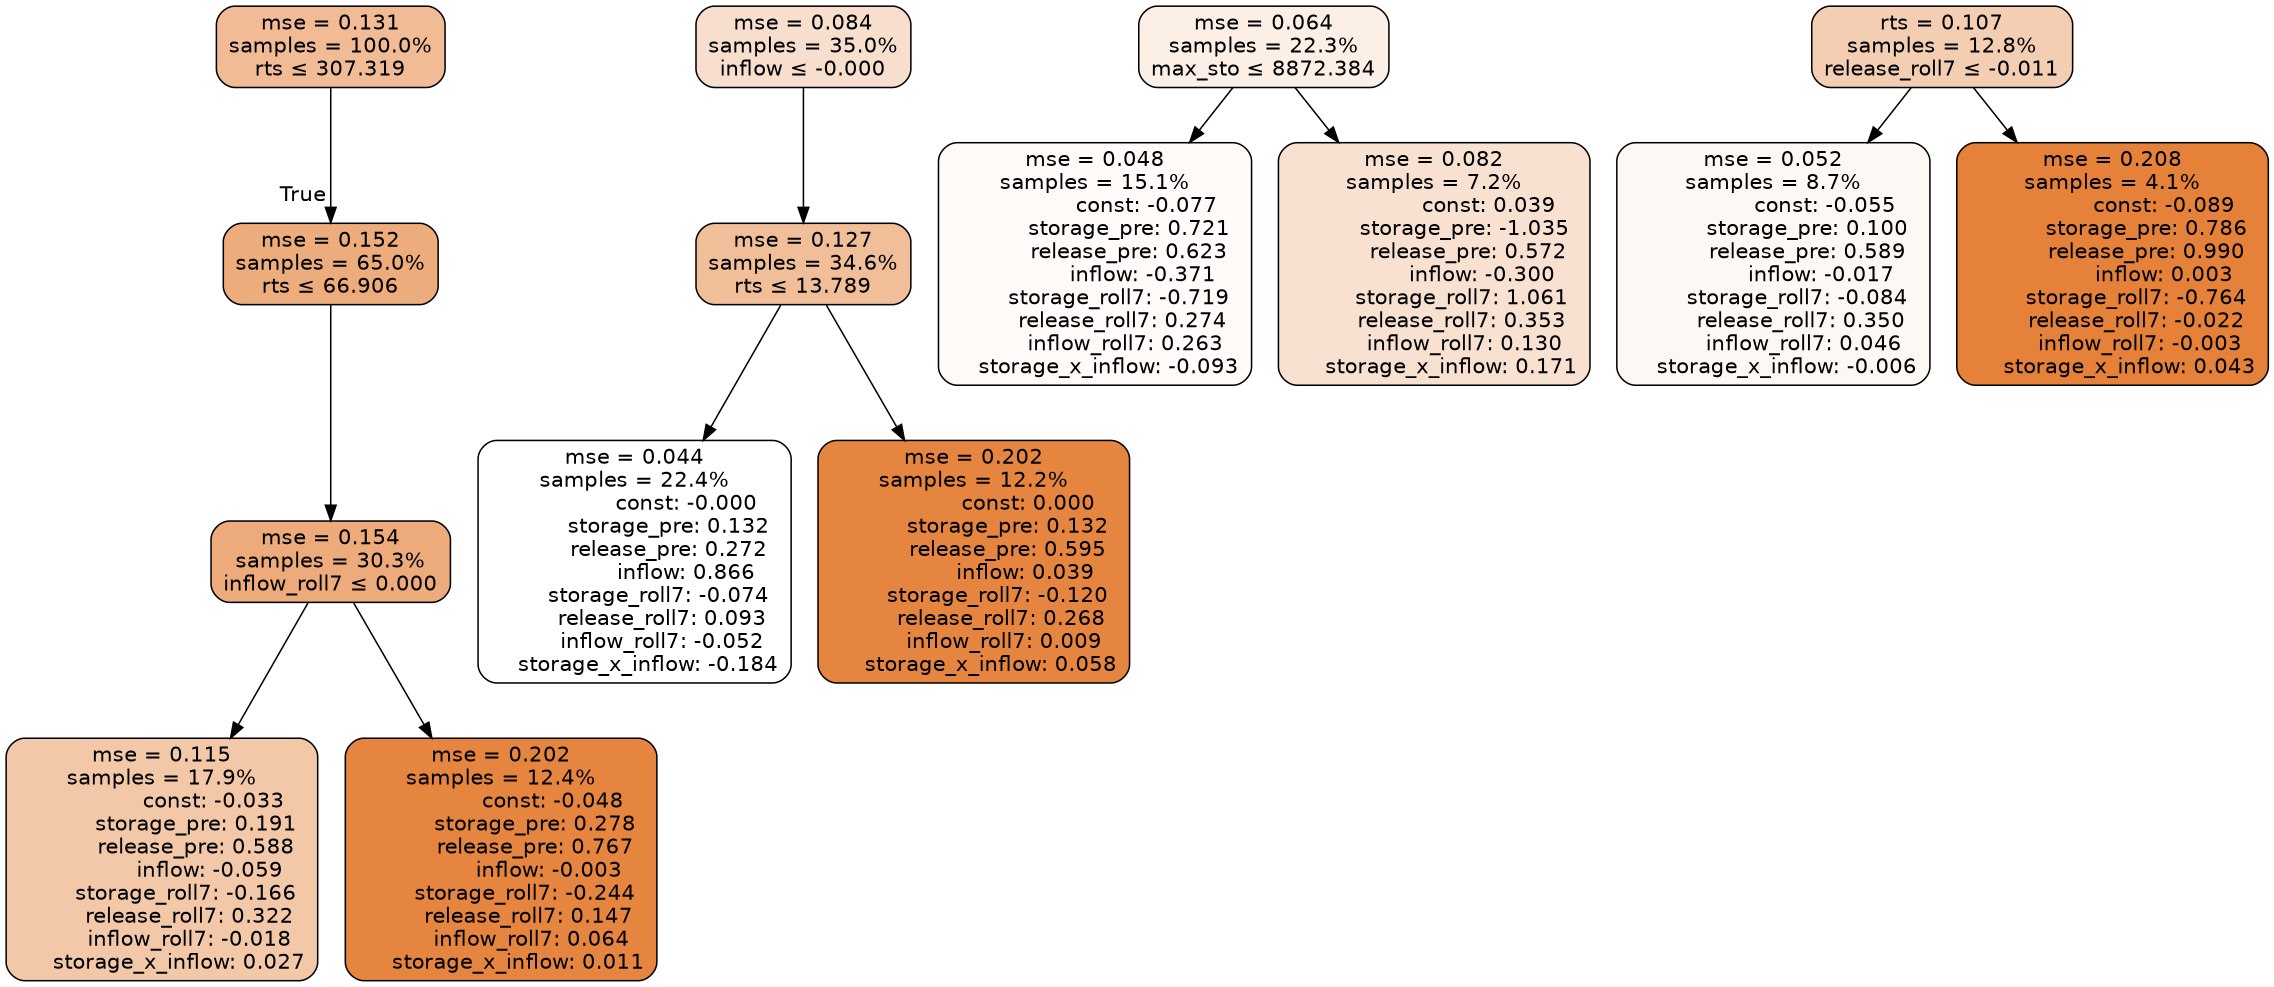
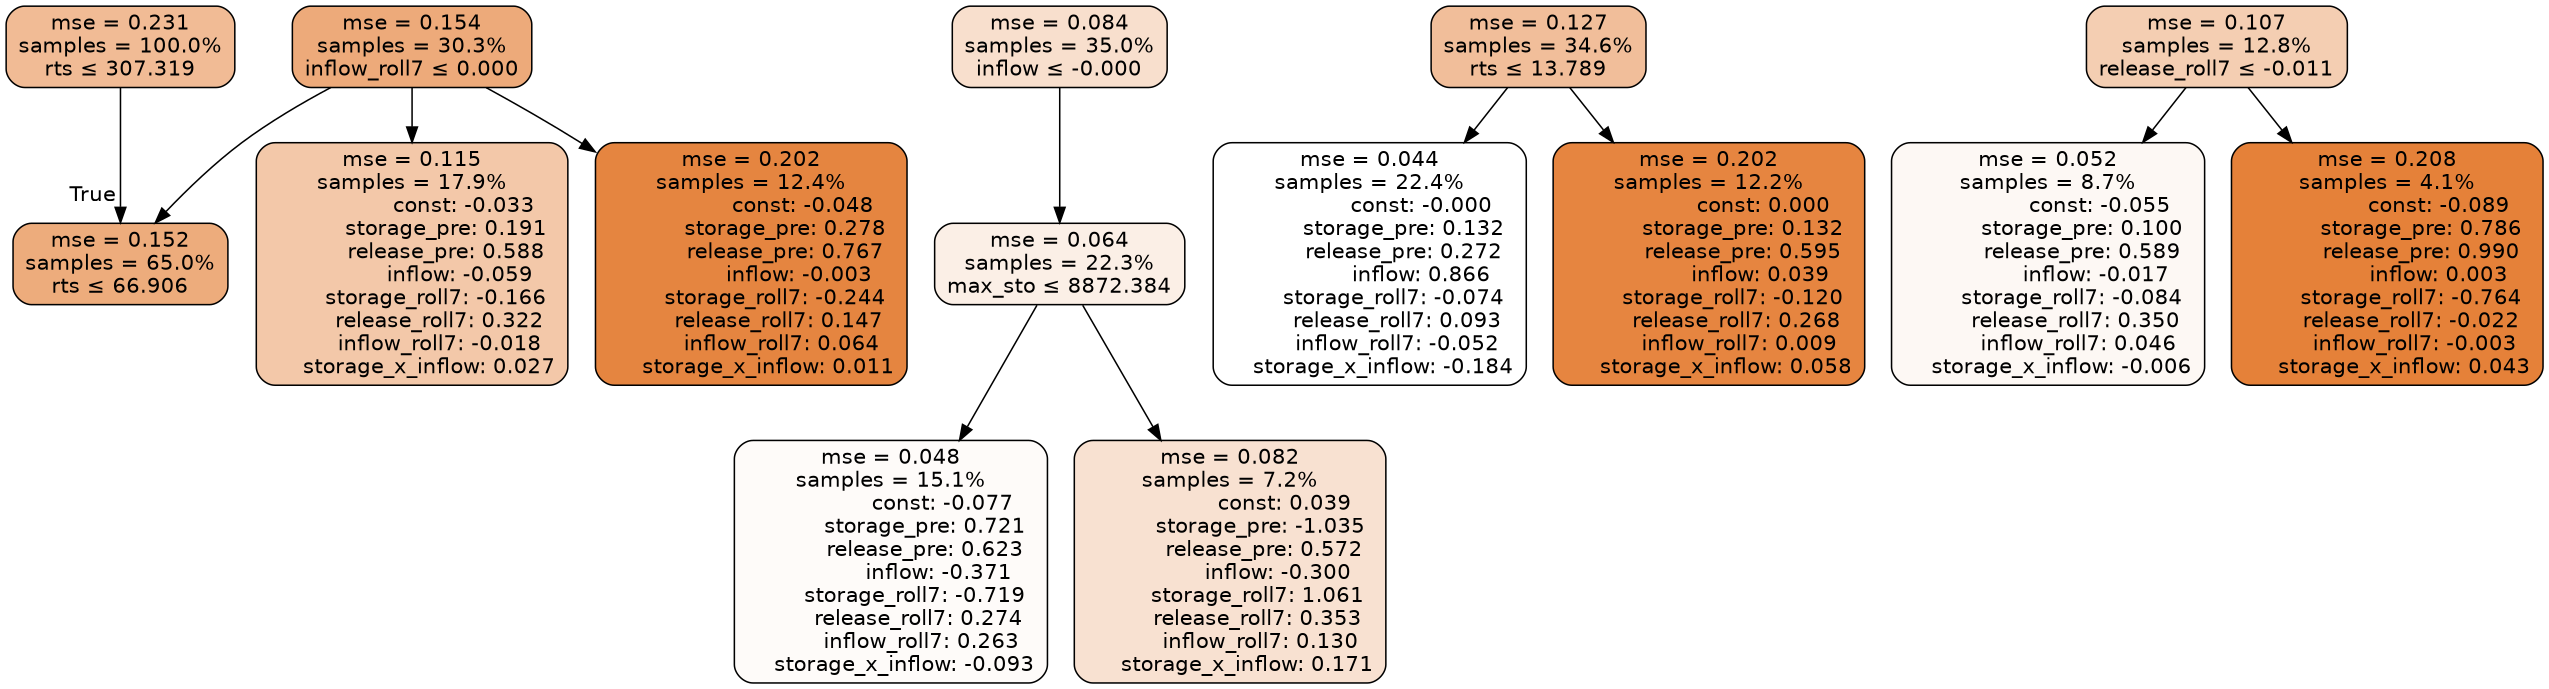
node "mse = 0.131 samples = 100.0% rts ≤ 307.319": label "mse = 0.131 samples = 100.0% rts ≤ 307.319" -> "mse = 0.231 samples = 100.0% rts ≤ 307.319"
node "rts = 0.107 samples = 12.8% release_roll7 ≤ -0.011": label "rts = 0.107 samples = 12.8% release_roll7 ≤ -0.011" -> "mse = 0.107 samples = 12.8% release_roll7 ≤ -0.011"
edge "mse = 0.084 samples = 35.0% inflow ≤ -0.000" -> "mse = 0.127 samples = 34.6% rts ≤ 13.789": now "mse = 0.084 samples = 35.0% inflow ≤ -0.000" -> "mse = 0.064 samples = 22.3% max_sto ≤ 8872.384"
edge "mse = 0.152 samples = 65.0% rts ≤ 66.906" -> "mse = 0.154 samples = 30.3% inflow_roll7 ≤ 0.000": reversed
